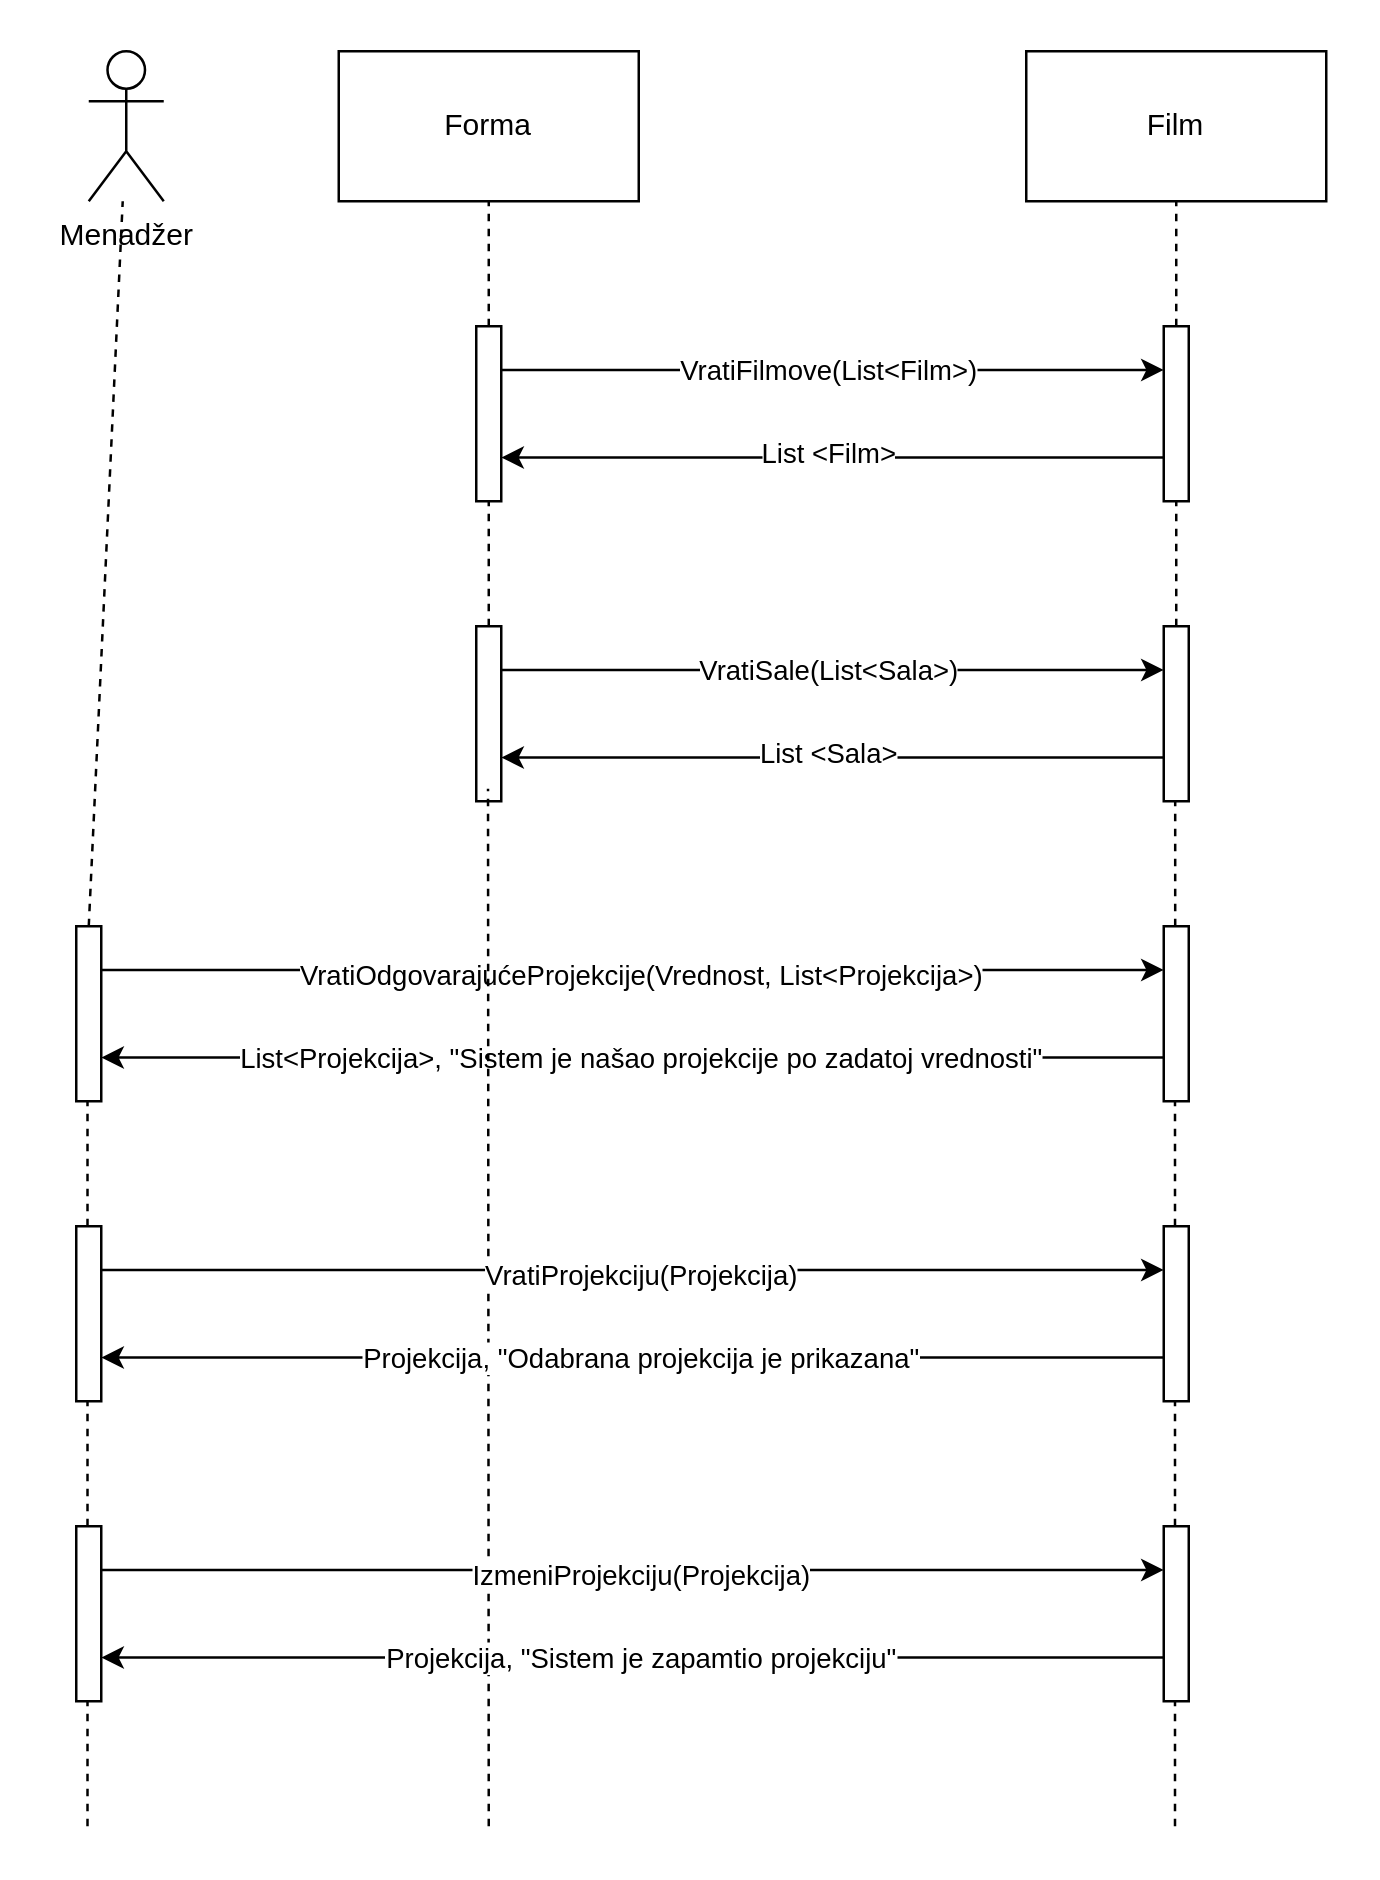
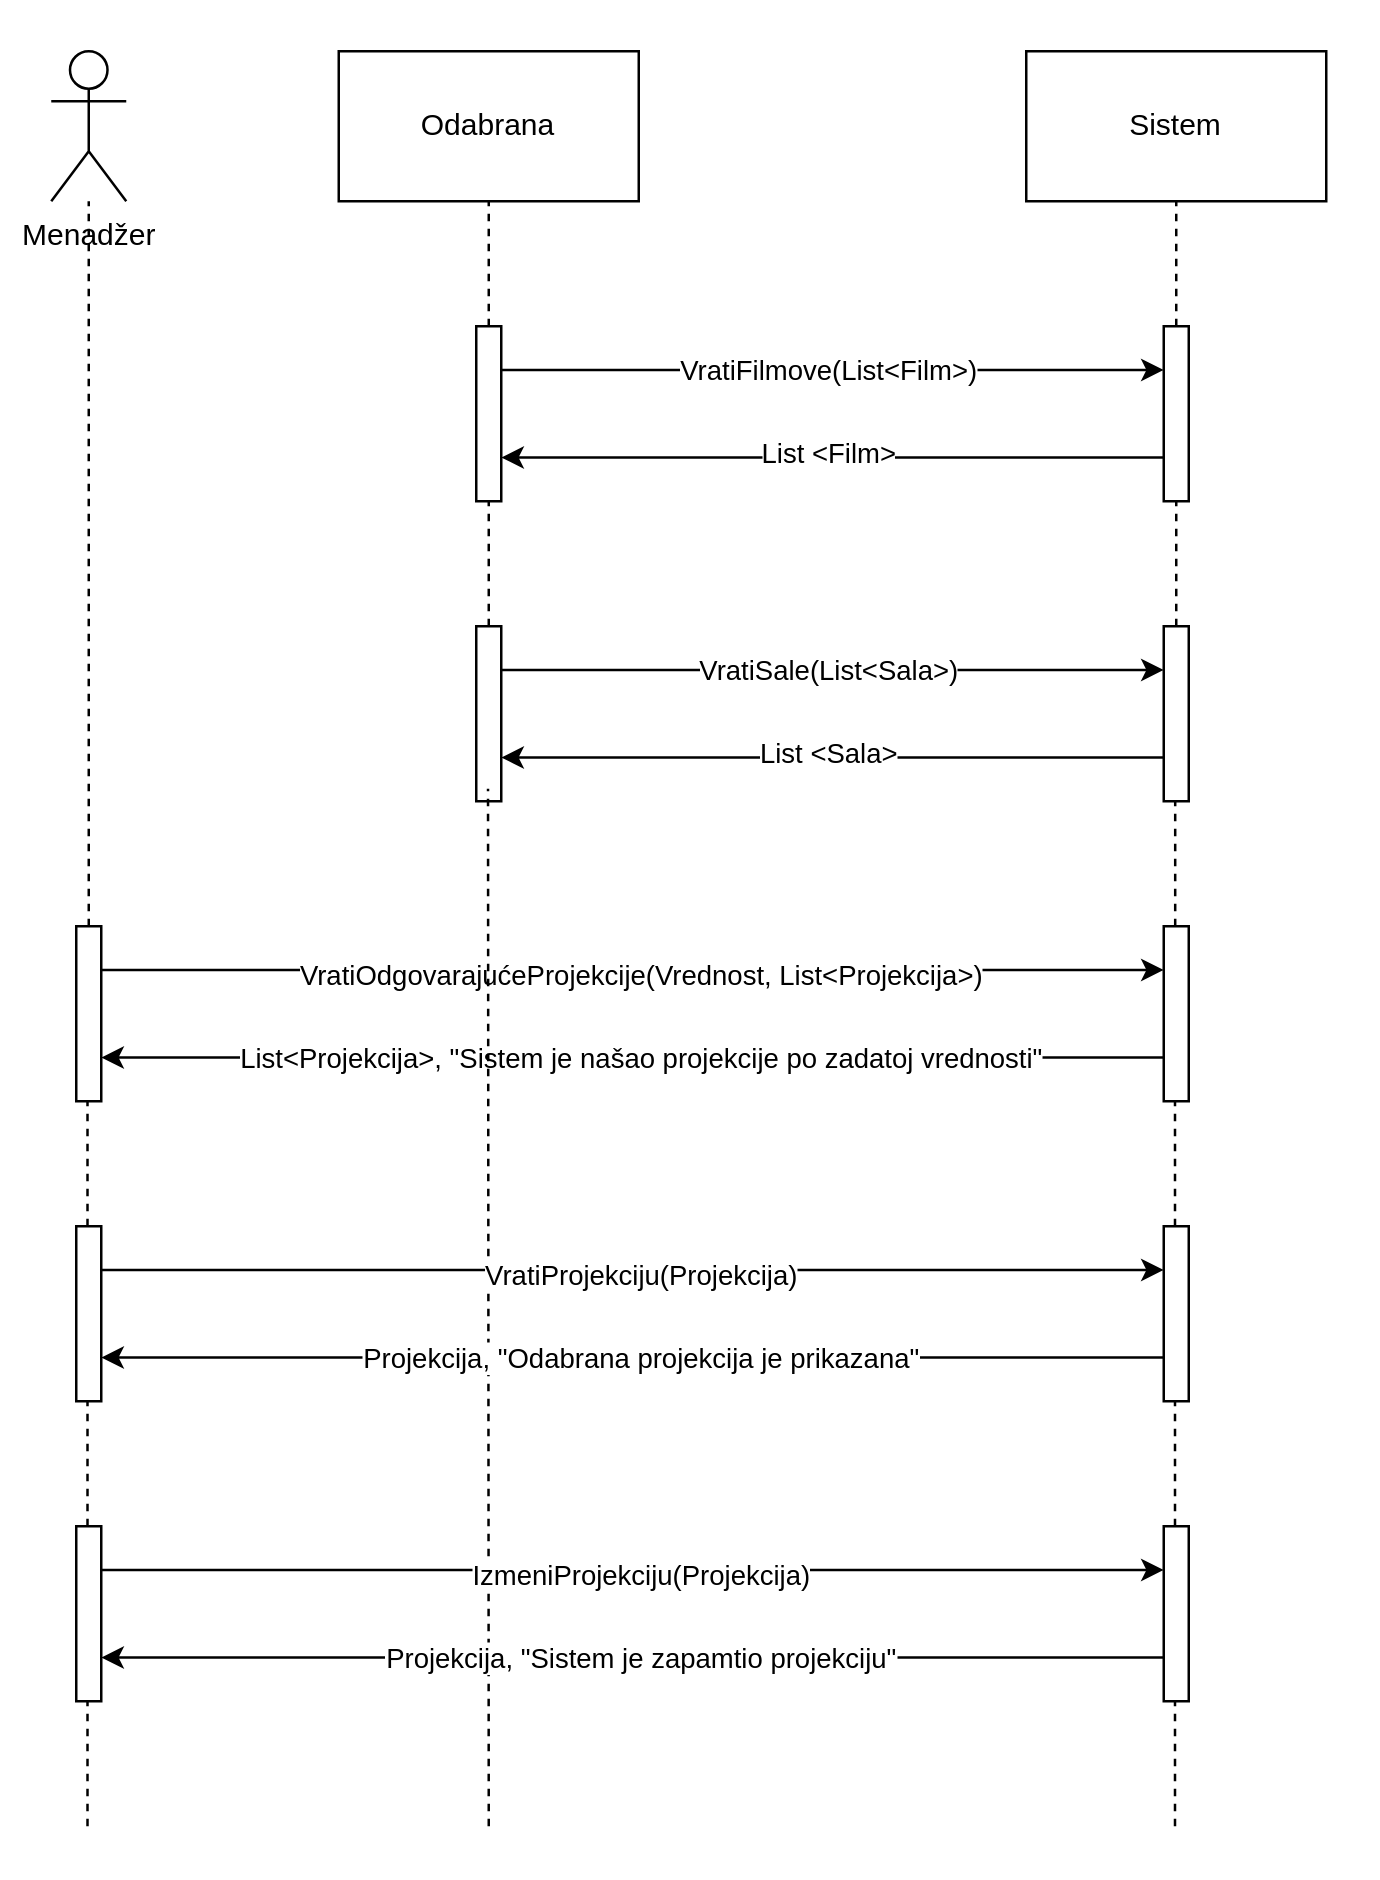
node "Menadžer": moved (126, 126) -> (89, 126)
node "Forma": label "Forma" -> "Odabrana"
node "Film": label "Film" -> "Sistem"
